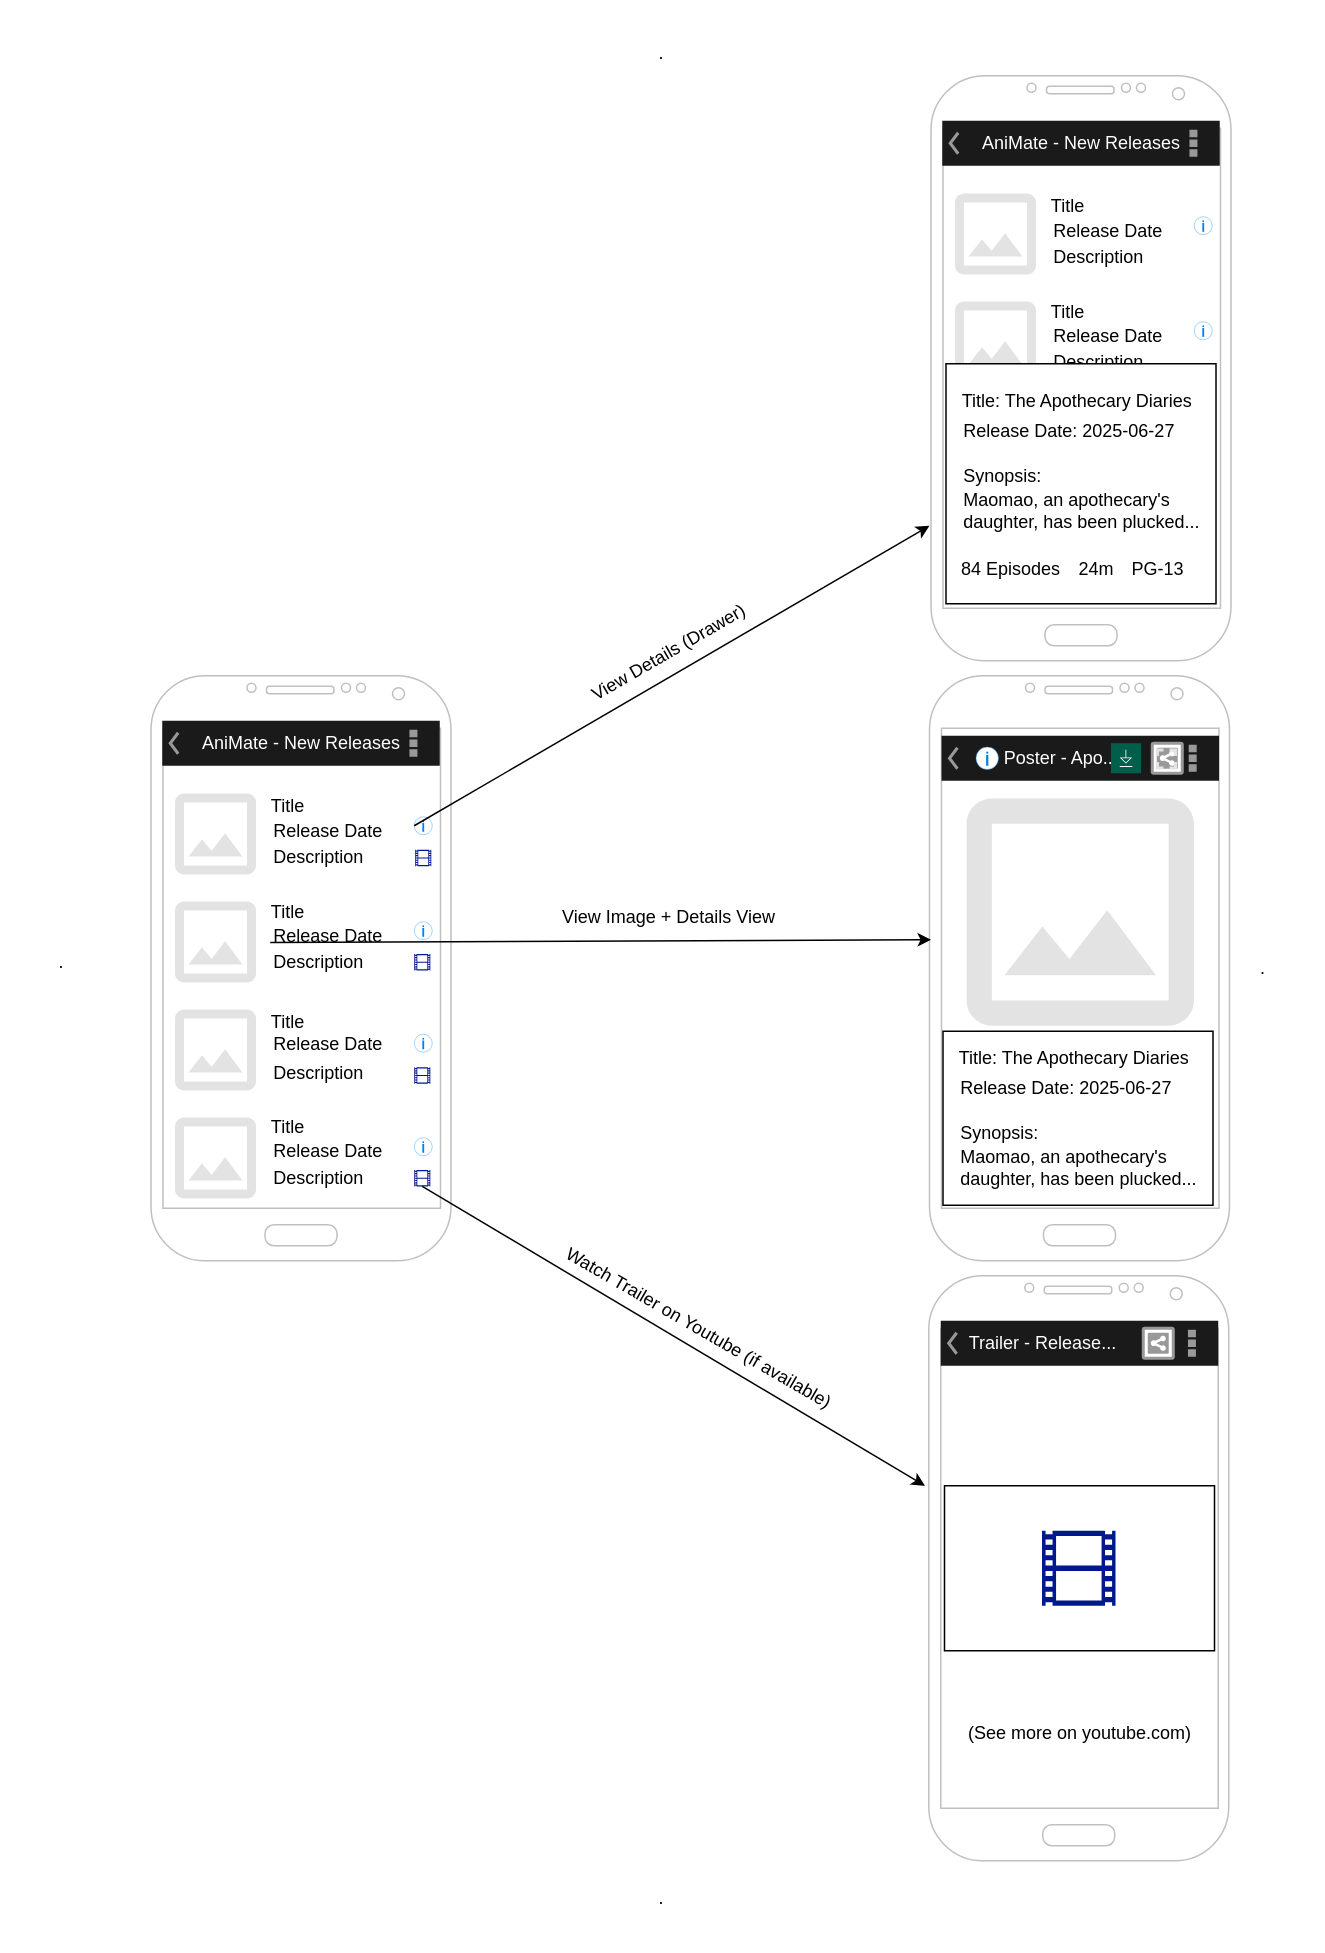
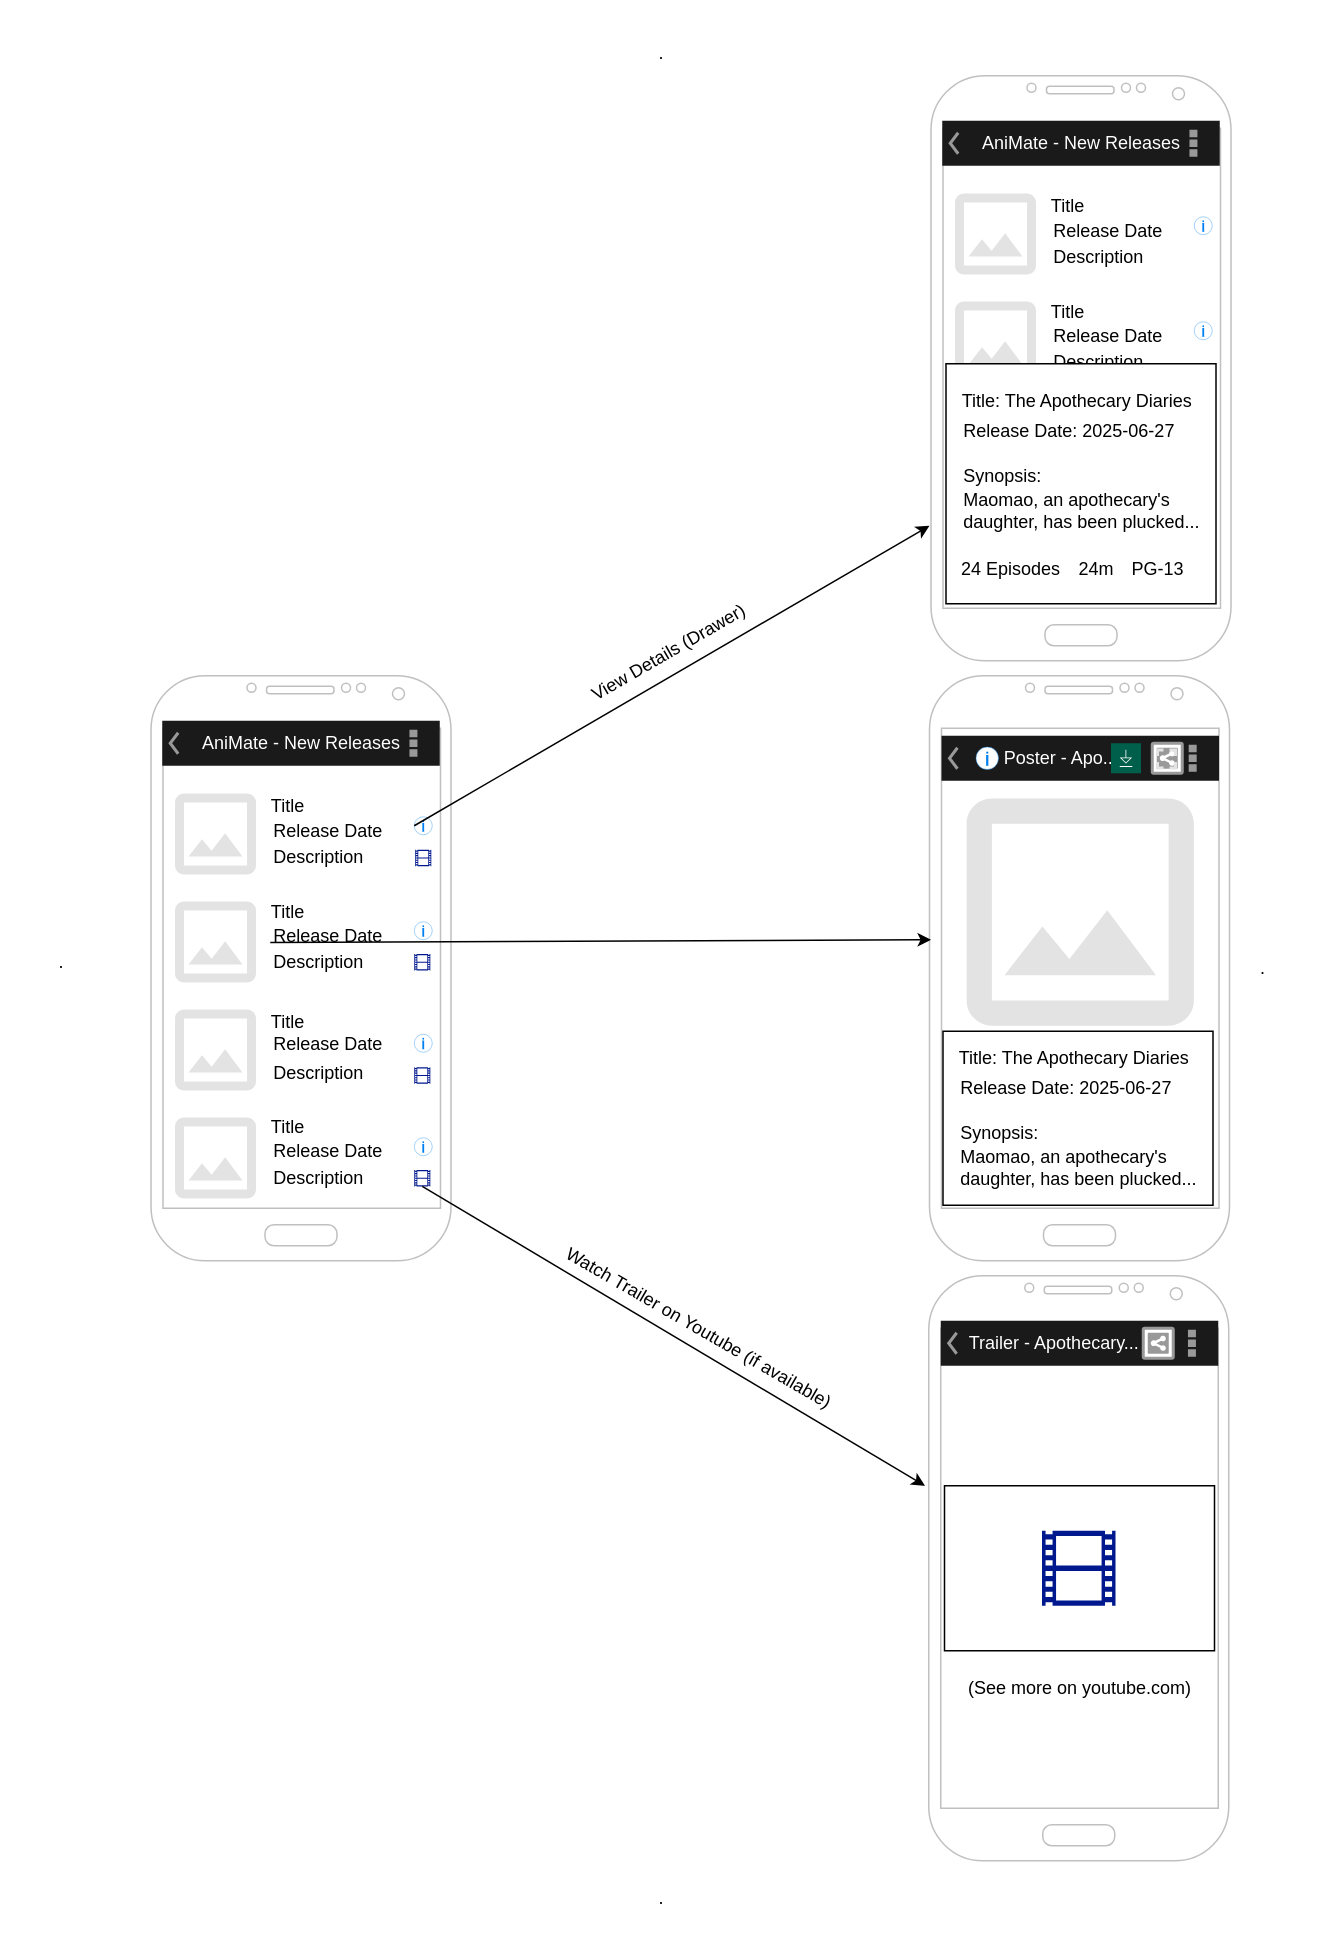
node "84 Episodes": label "84 Episodes" -> "24 Episodes"
node "View Image + Details View": removed
node "Trailer - Release...": label "Trailer - Release..." -> "Trailer - Apothecary..."
node "(See more on youtube.com)": moved (1079, 1733) -> (1079, 1688)
